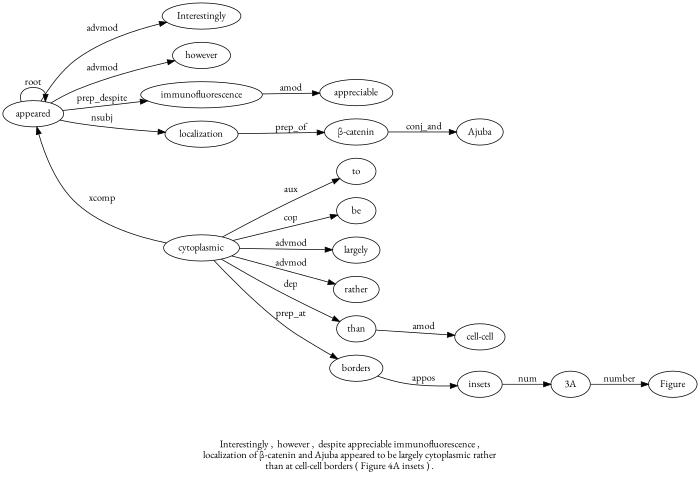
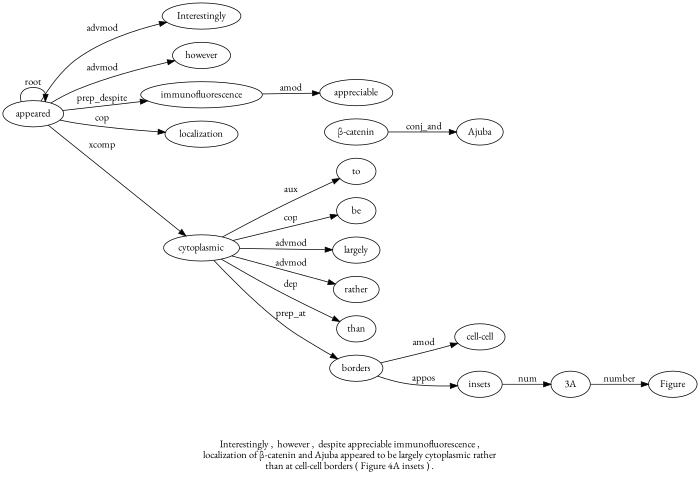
edge "appeared" -> "localization": label "nsubj" -> "cop"
edge "localization" -> "β-catenin": removed, label "prep_of"
edge "cytoplasmic" -> "appeared": reversed
edge "than" -> "cell-cell": now "borders" -> "cell-cell"
